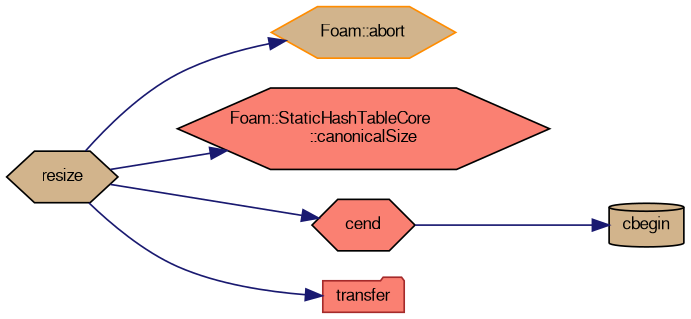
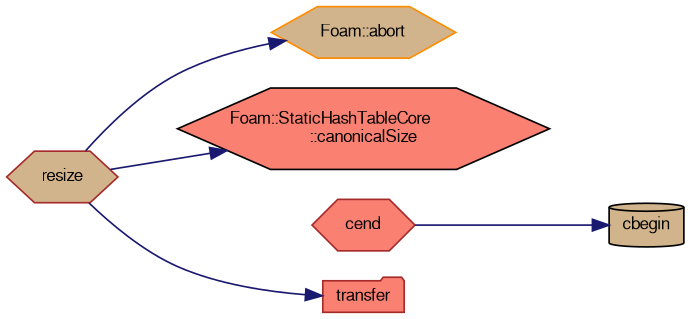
node "resize": color black -> brown
edge "resize" -> "cend": removed
node "cend": color black -> brown
